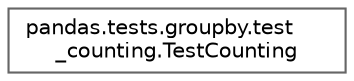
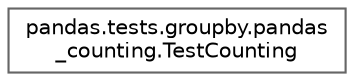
node "pandas.tests.groupby.test _counting.TestCounting": label "pandas.tests.groupby.test _counting.TestCounting" -> "pandas.tests.groupby.pandas _counting.TestCounting"
